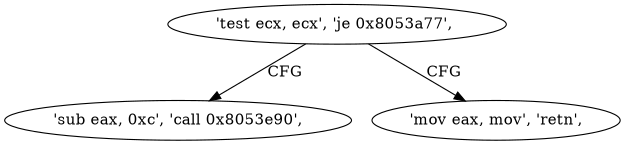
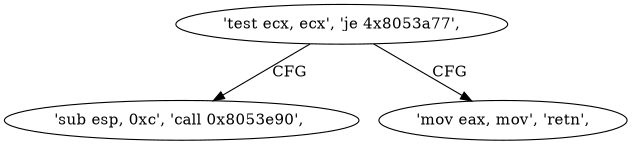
node "'test ecx, ecx', 'je 0x8053a77',": label "'test ecx, ecx', 'je 0x8053a77'," -> "'test ecx, ecx', 'je 4x8053a77',"
node "'sub eax, 0xc', 'call 0x8053e90',": label "'sub eax, 0xc', 'call 0x8053e90'," -> "'sub esp, 0xc', 'call 0x8053e90',"
